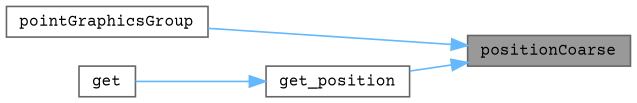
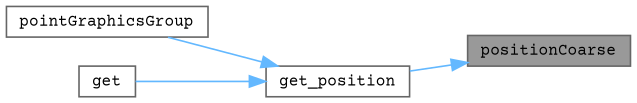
edge "pointGraphicsGroup" -> "positionCoarse": now "pointGraphicsGroup" -> "get_position"
